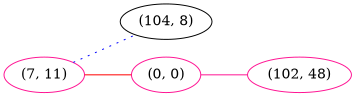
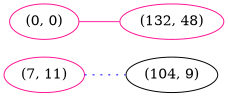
node "(104, 8)": label "(104, 8)" -> "(104, 9)"
edge "(7, 11)" -- "(0, 0)": removed
node "(102, 48)": label "(102, 48)" -> "(132, 48)"
